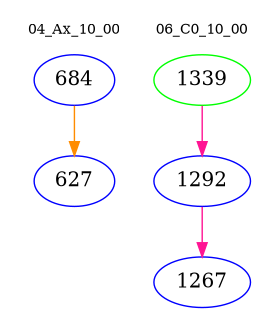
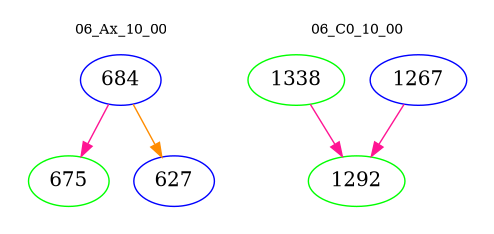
cluster "04_Ax_10_00": label "04_Ax_10_00" -> "06_Ax_10_00"
node "1339": label "1339" -> "1338"
node "675": added
node "1292": color blue -> green
edge "1292" -> "1267": reversed
